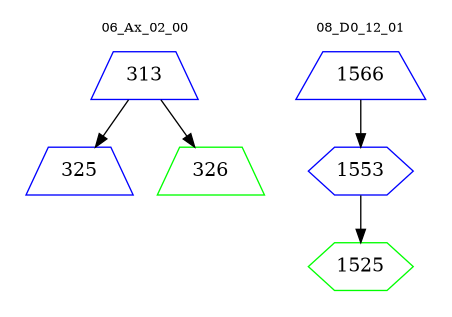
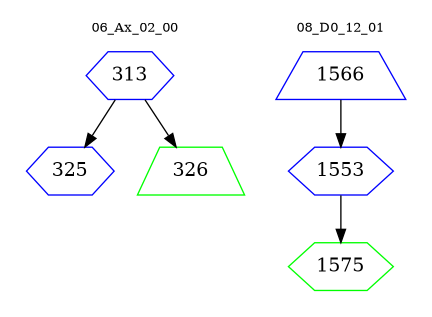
node "313": shape trapezium -> hexagon
node "325": shape trapezium -> hexagon
node "1525": label "1525" -> "1575"
